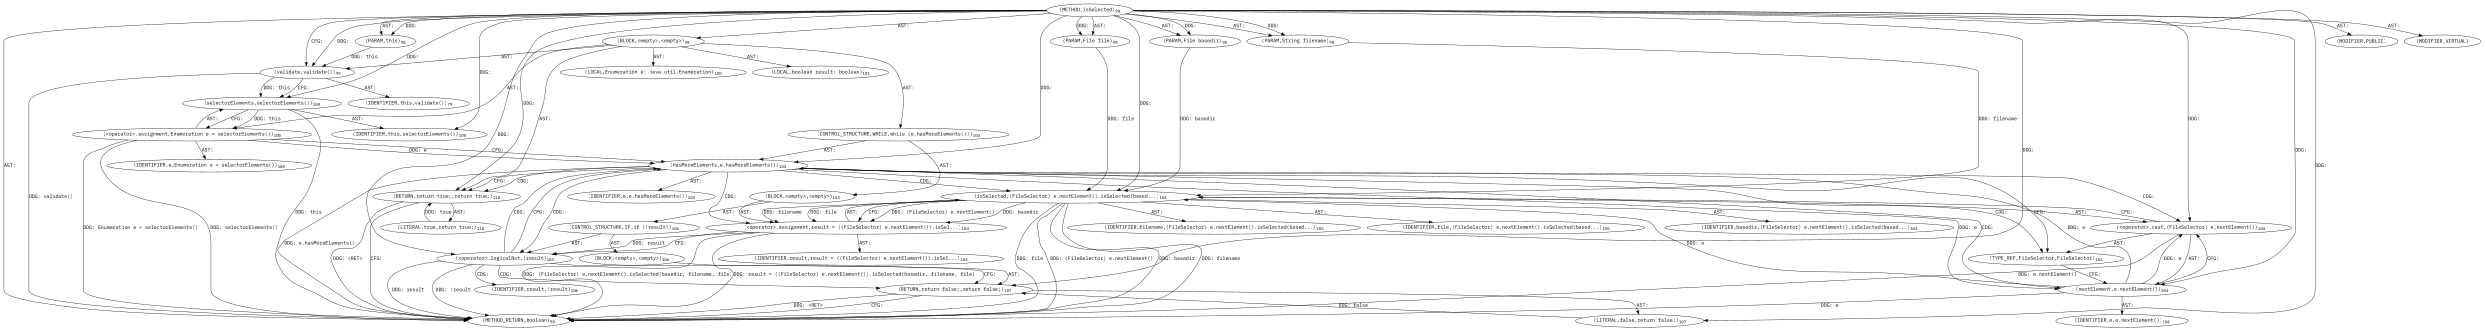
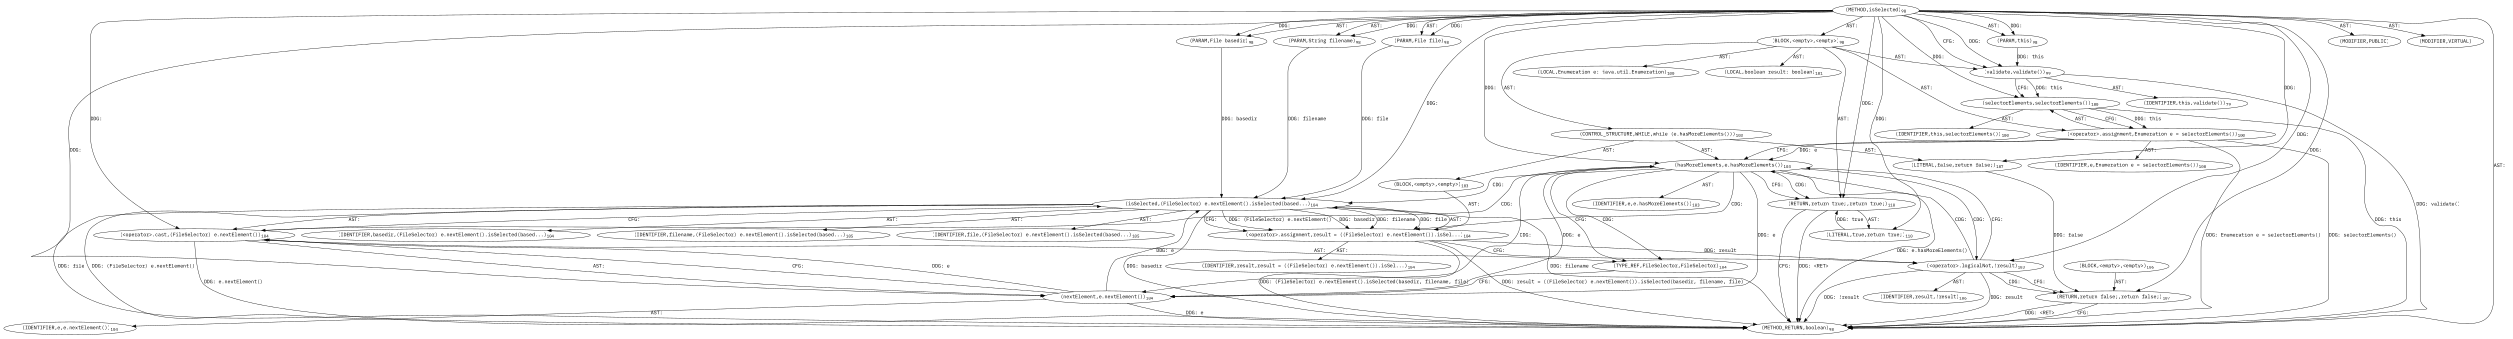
edge "(METHOD,isSelected)" -> "(IDENTIFIER,this,selectorElements())": now "(METHOD,isSelected)" -> "(LITERAL,true,return true;)"
node "(CONTROL_STRUCTURE,IF,if (!result))": removed
edge "(<operator>.logicalNot,!result)" -> "(IDENTIFIER,result,!result)": label "CDG: " -> "AST: "
edge "(RETURN,return false;,return false;)" -> "(LITERAL,false,return false;)": now "(CONTROL_STRUCTURE,WHILE,while (e.hasMoreElements()))" -> "(LITERAL,false,return false;)"
